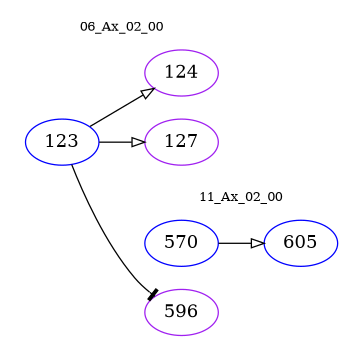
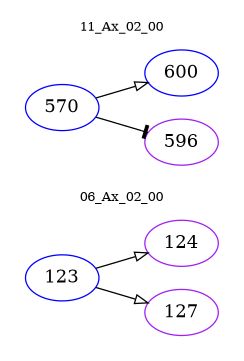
edge "123" -> "596": now "570" -> "596"
node "605": label "605" -> "600"
